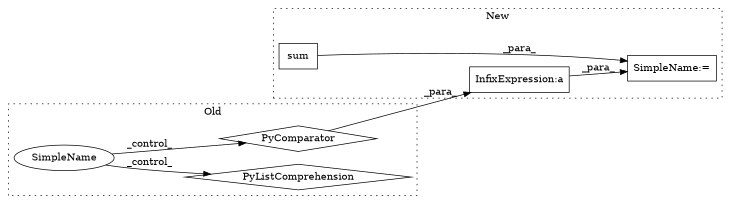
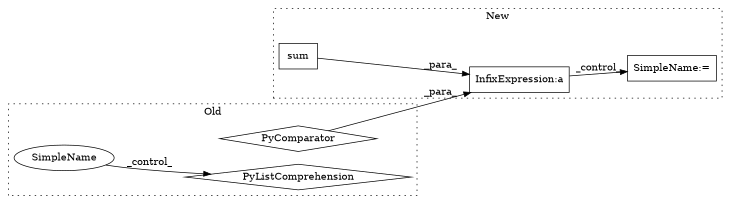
edge "sum" -> "SimpleName:=": now "sum" -> "InfixExpression:a"
edge "InfixExpression:a" -> "SimpleName:=": label "_para_" -> "_control_"
edge "SimpleName" -> "PyComparator": removed, label "_control_"
